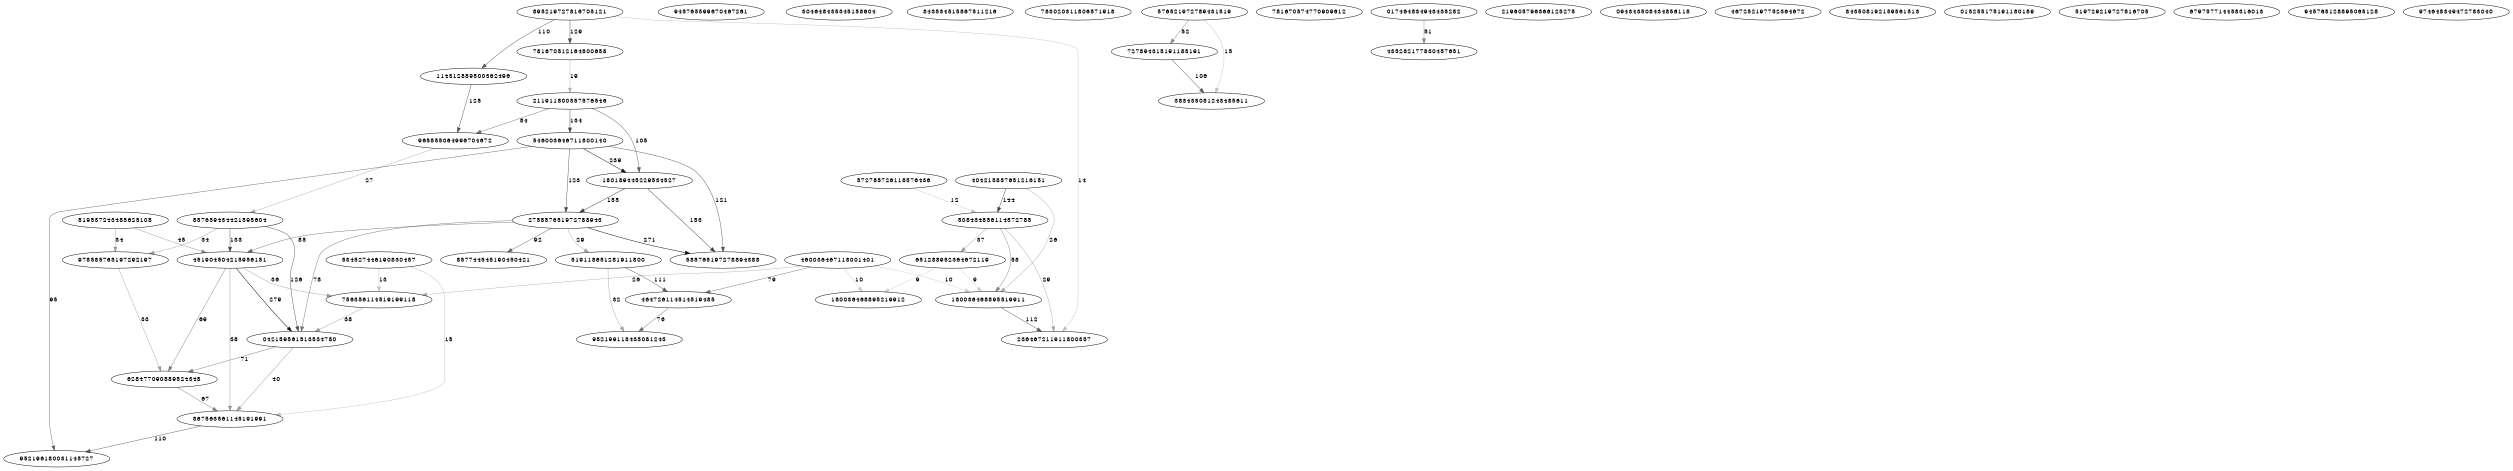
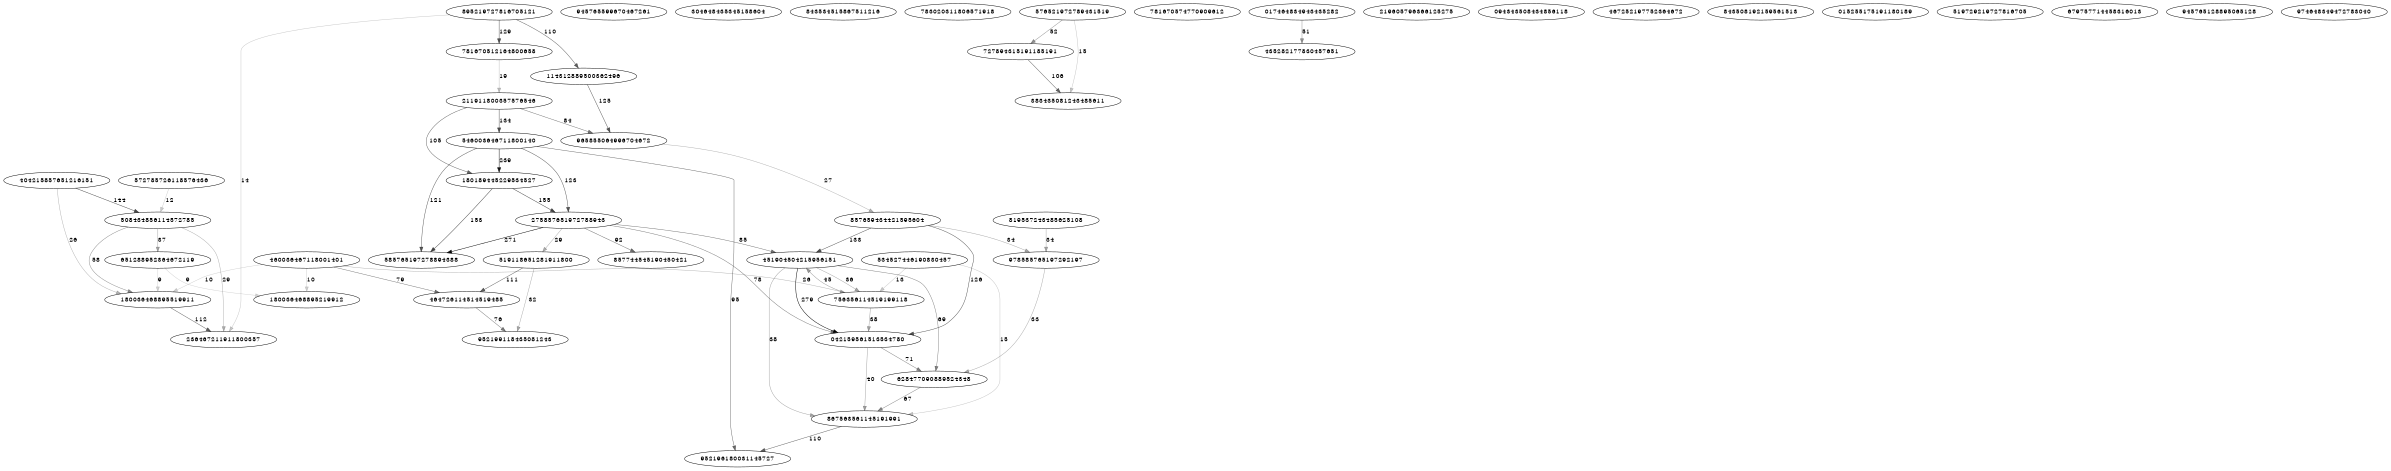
edge "819537243485625108" -> "451904504215956151": now "756356114519199118" -> "451904504215956151"
